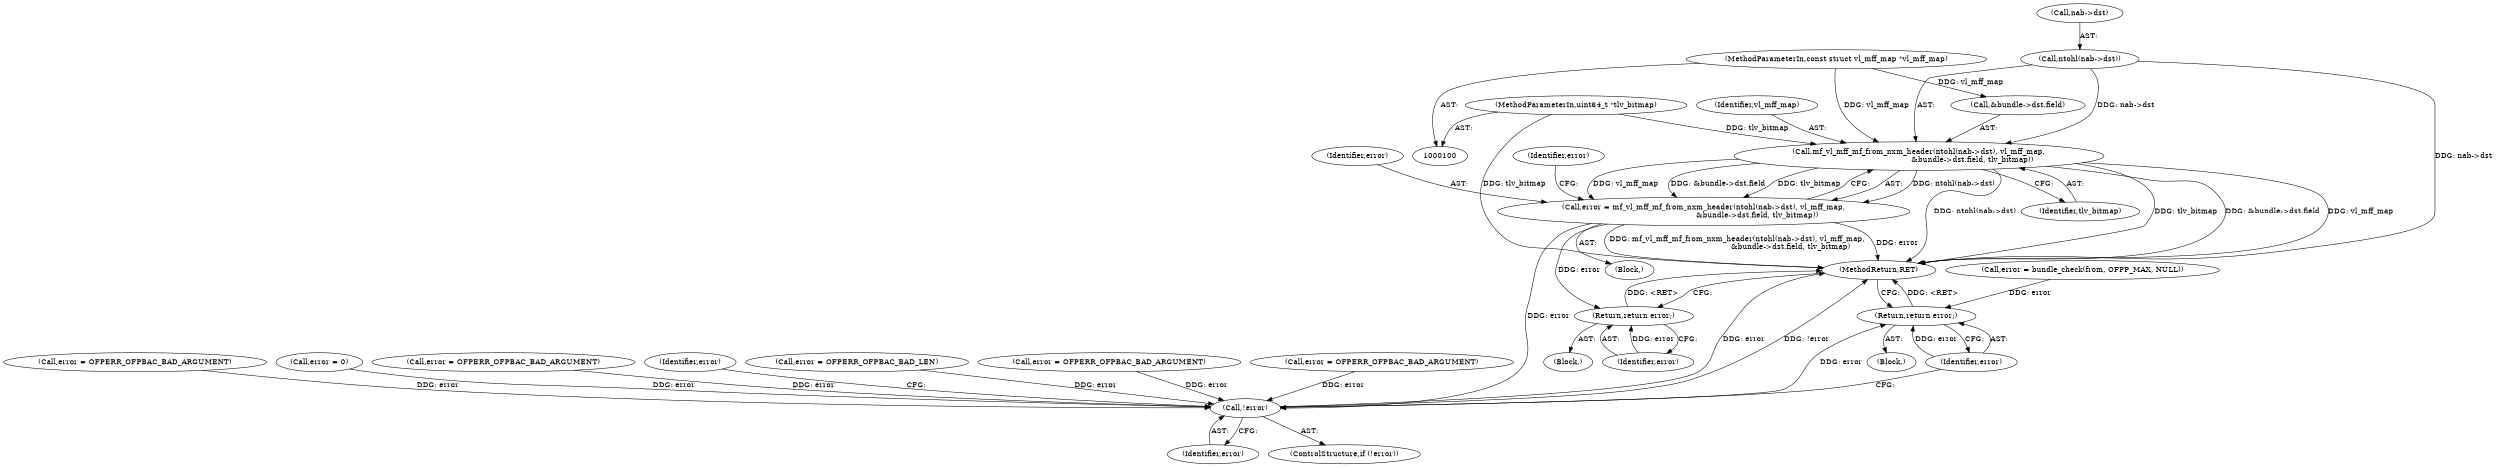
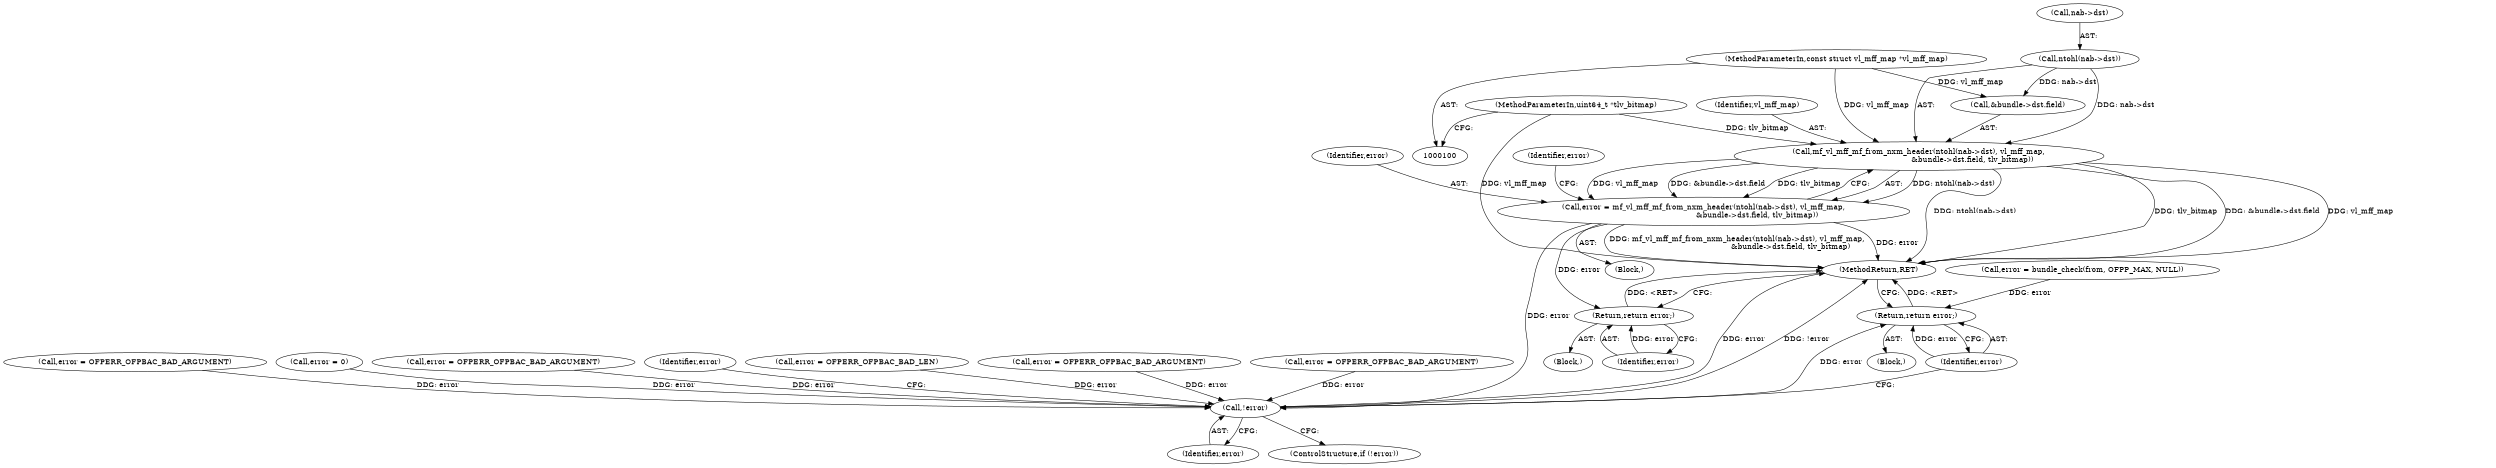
edge "(MethodParameterIn,uint64_t *tlv_bitmap)" -> "1000100": label "AST: " -> "CFG: "
edge "(MethodParameterIn,uint64_t *tlv_bitmap)" -> "(MethodReturn,RET)": label "DDG: tlv_bitmap" -> "DDG: vl_mff_map"
node "(Identifier,tlv_bitmap)": removed
edge "(Call,ntohl(nab->dst))" -> "(MethodReturn,RET)": now "(Call,ntohl(nab->dst))" -> "(Call,&bundle->dst.field)"
edge "(Call,!error)" -> "(ControlStructure,if (!error))": label "AST: " -> "CFG: "
